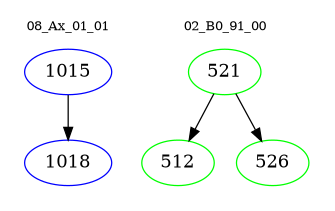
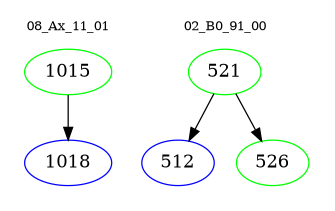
cluster "08_Ax_01_01": label "08_Ax_01_01" -> "08_Ax_11_01"
node "1015": color blue -> green
node "512": color green -> blue
